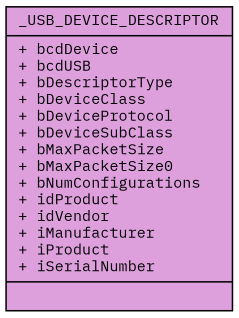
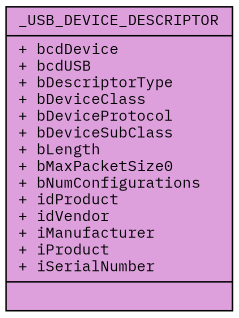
node "_USB_DEVICE_DESCRIPTOR": text "+ bMaxPacketSize" -> "+ bLength"
